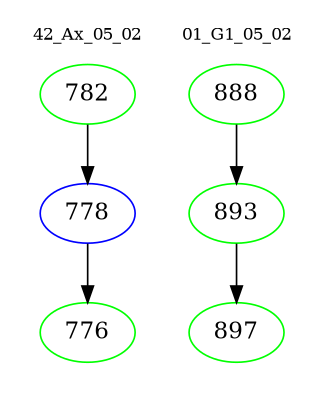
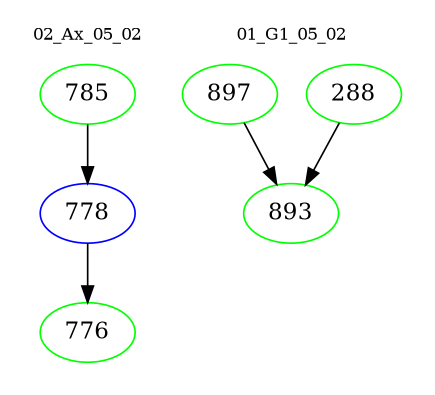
cluster "42_Ax_05_02": label "42_Ax_05_02" -> "02_Ax_05_02"
node "782": label "782" -> "785"
node "888": label "888" -> "288"
edge "893" -> "897": reversed
